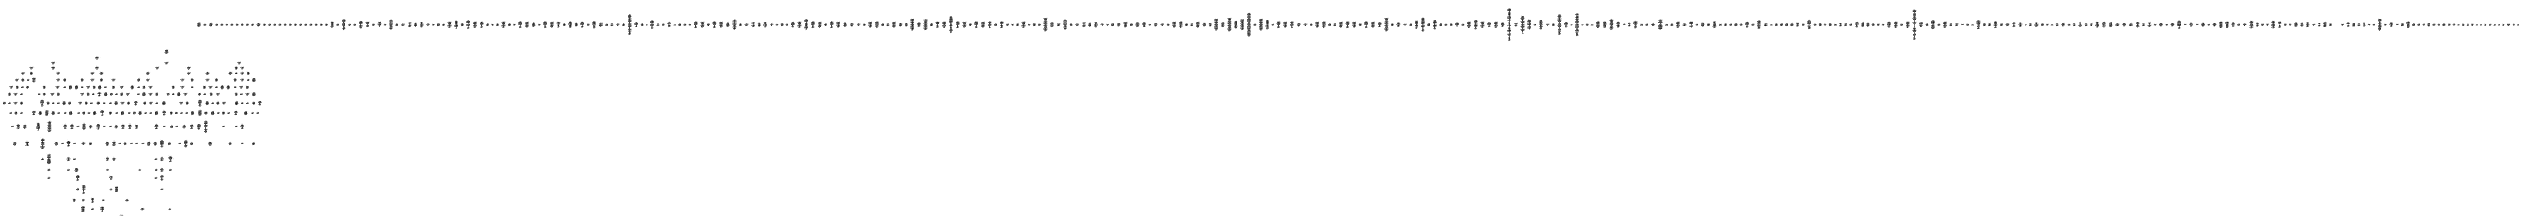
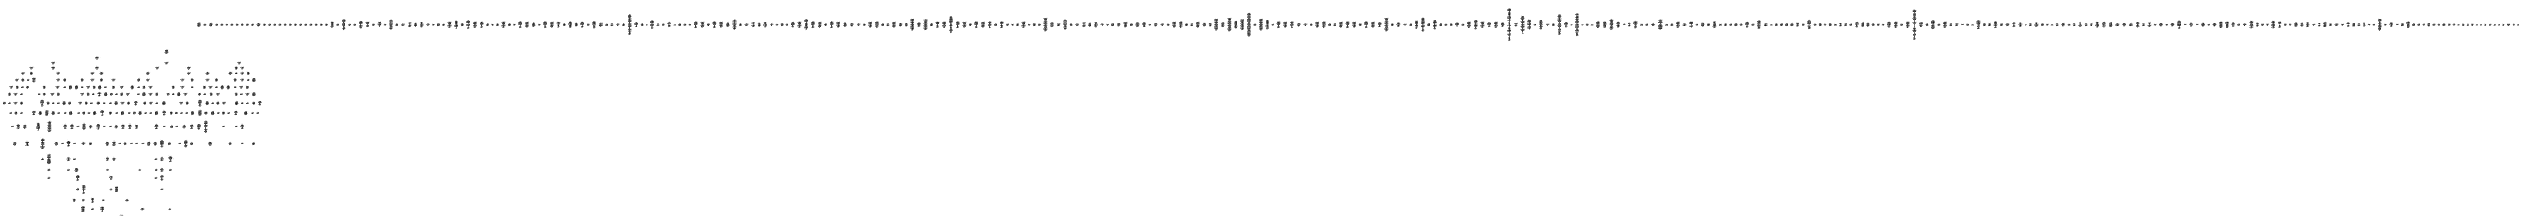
node "# 0x2525 PUSHX LogicData EQ PUSHX Data JUMPI": added
